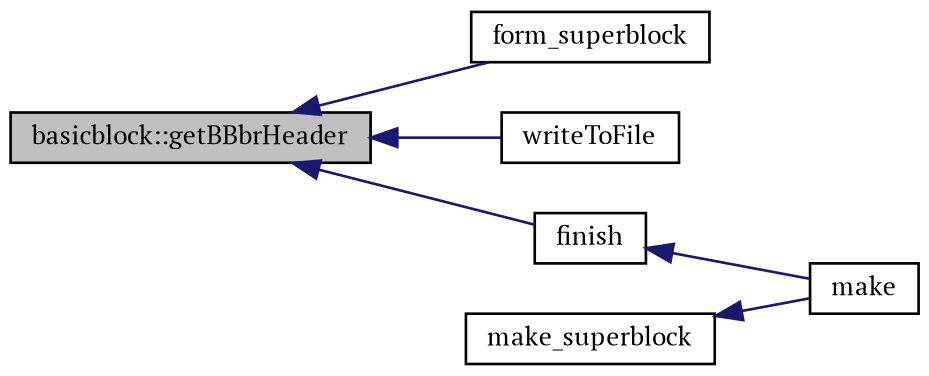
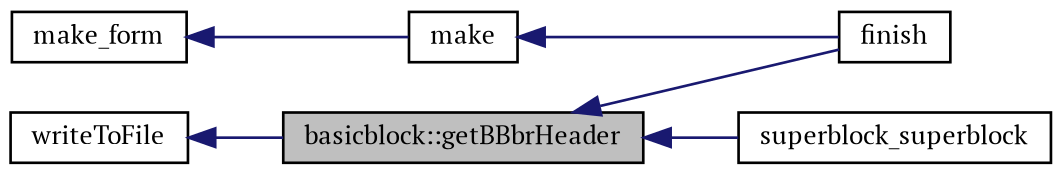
node "form_superblock": label "form_superblock" -> "superblock_superblock"
edge "writeToFile" -> "basicblock::getBBbrHeader": reversed
edge "make" -> "finish": reversed
node "make_superblock": label "make_superblock" -> "make_form"
